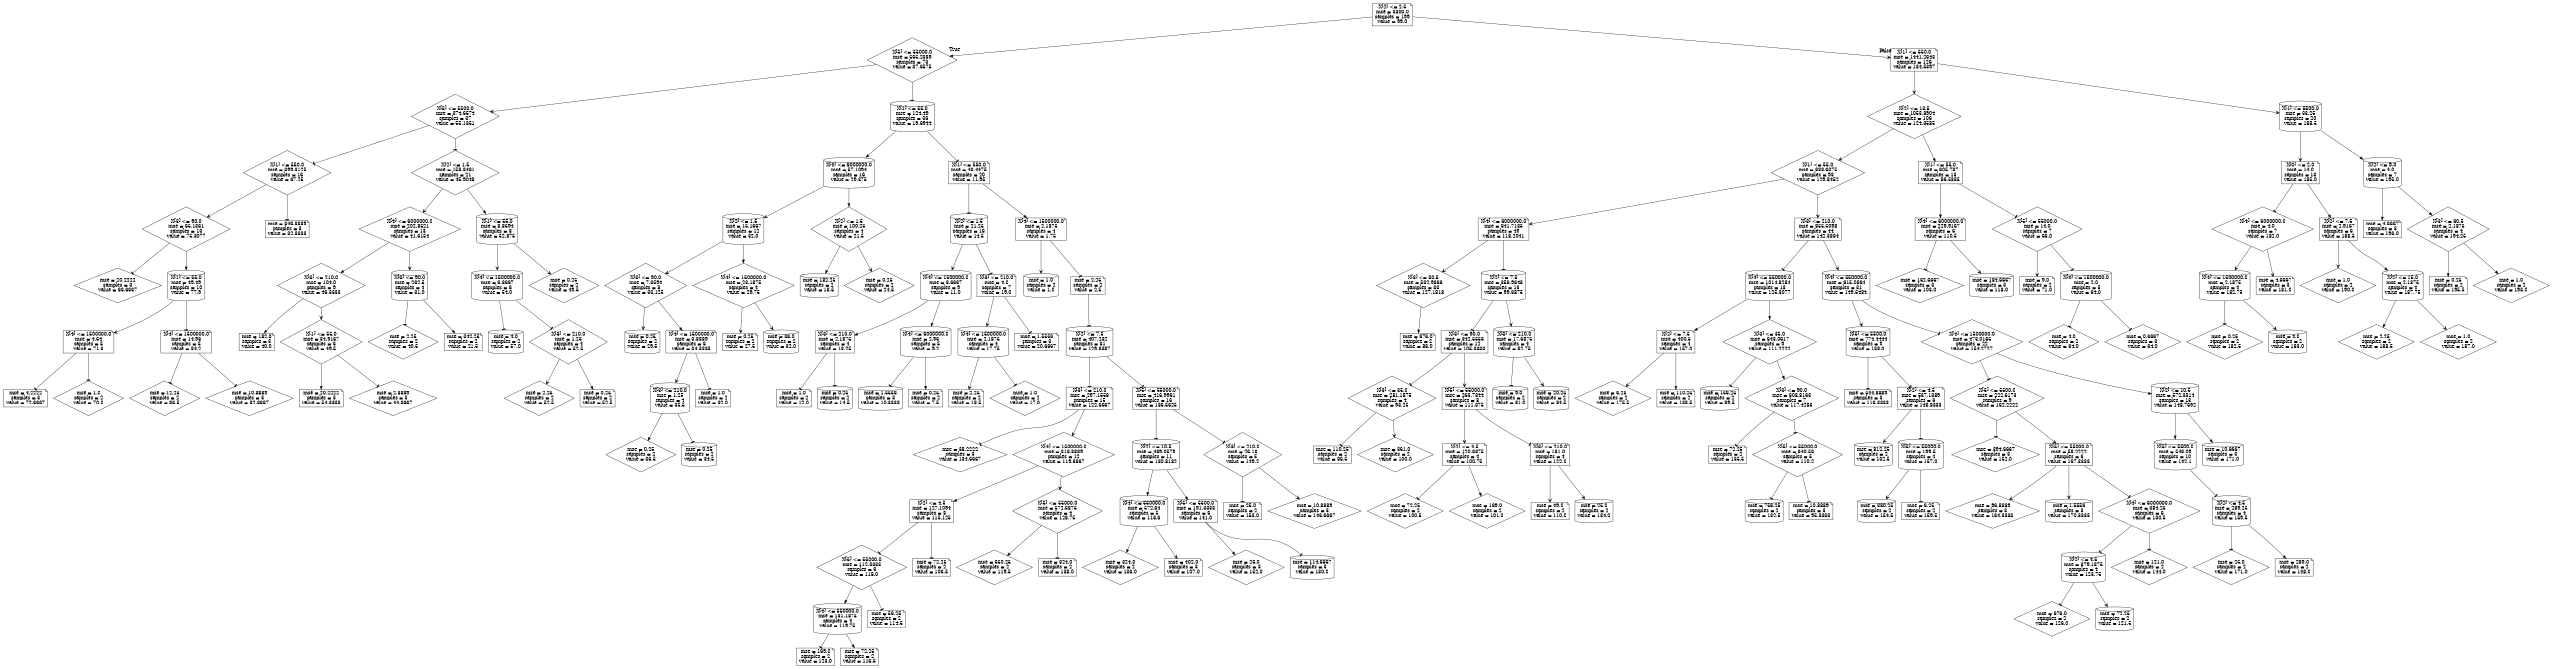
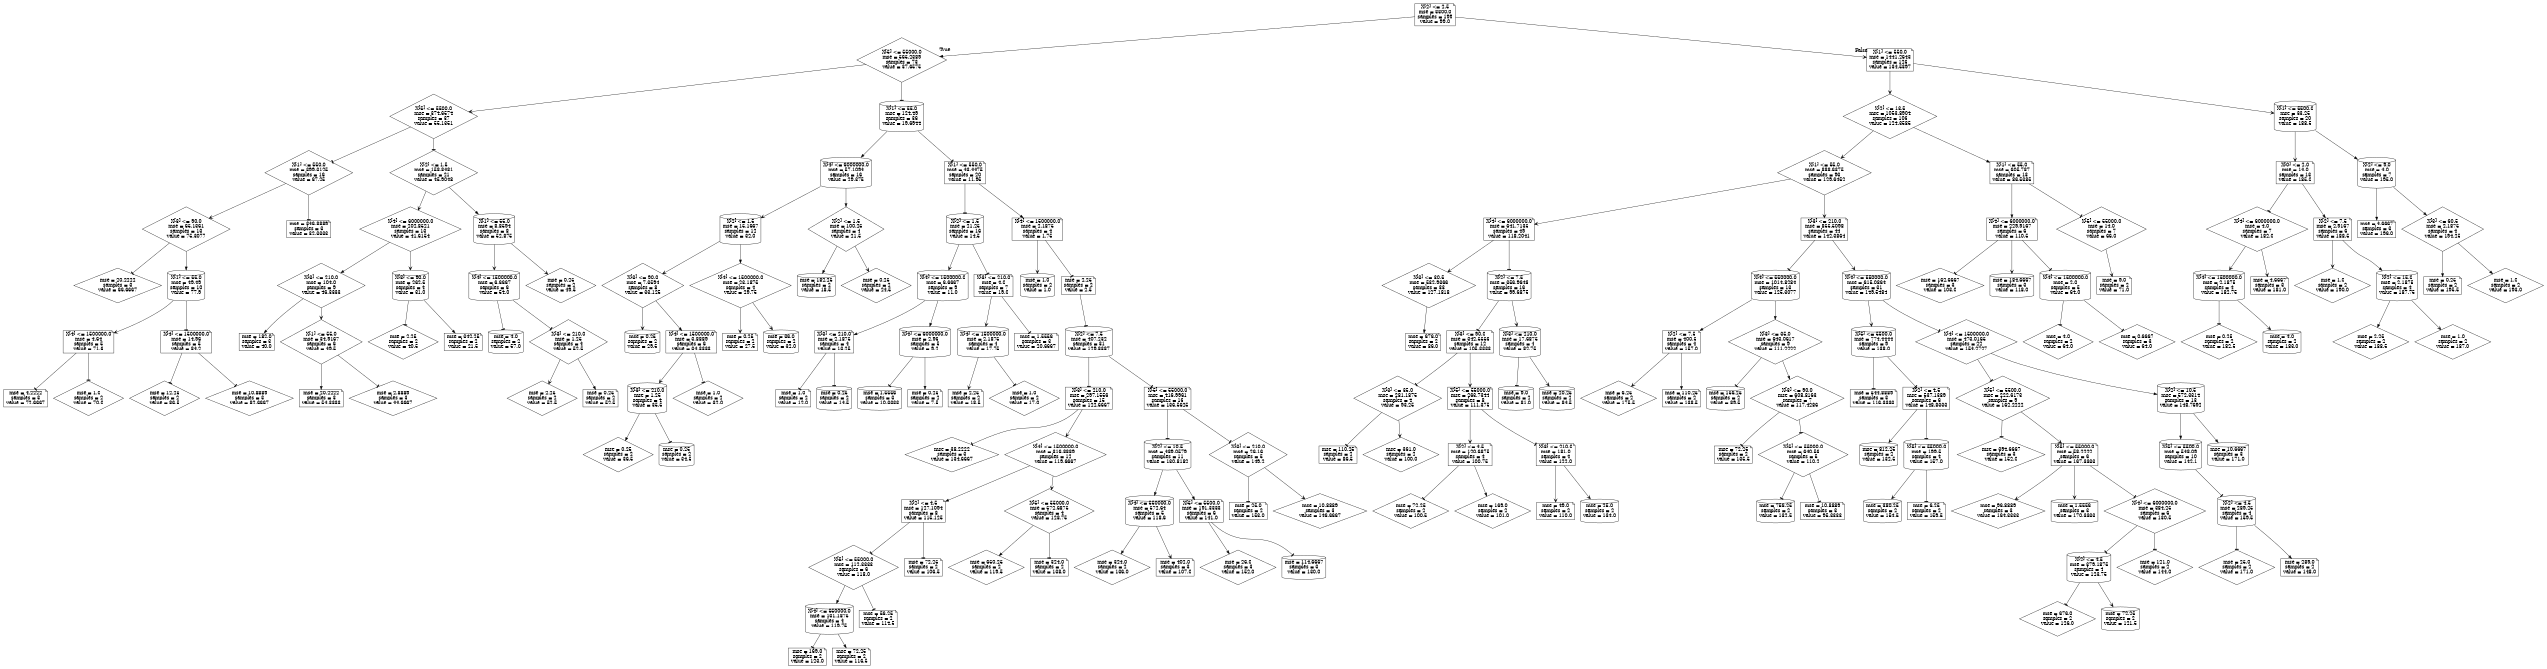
edge "X[5] <= 55000.0 mse = 14.0 samples = 7 value = 66.0" -> "X[4] <= 1500000.0 mse = 2.0 samples = 5 value = 64.0": now "X[4] <= 6000000.0 mse = 229.9167 samples = 6 value = 110.5" -> "X[4] <= 1500000.0 mse = 2.0 samples = 5 value = 64.0"
node "mse = 1.0 samples = 2 value = 32.0": shape note -> diamond
